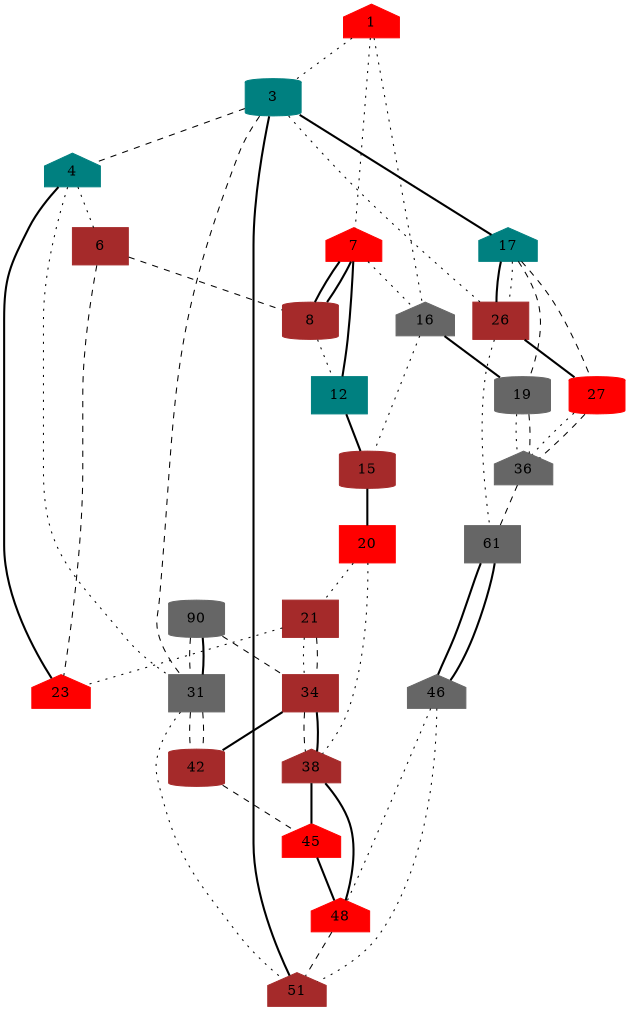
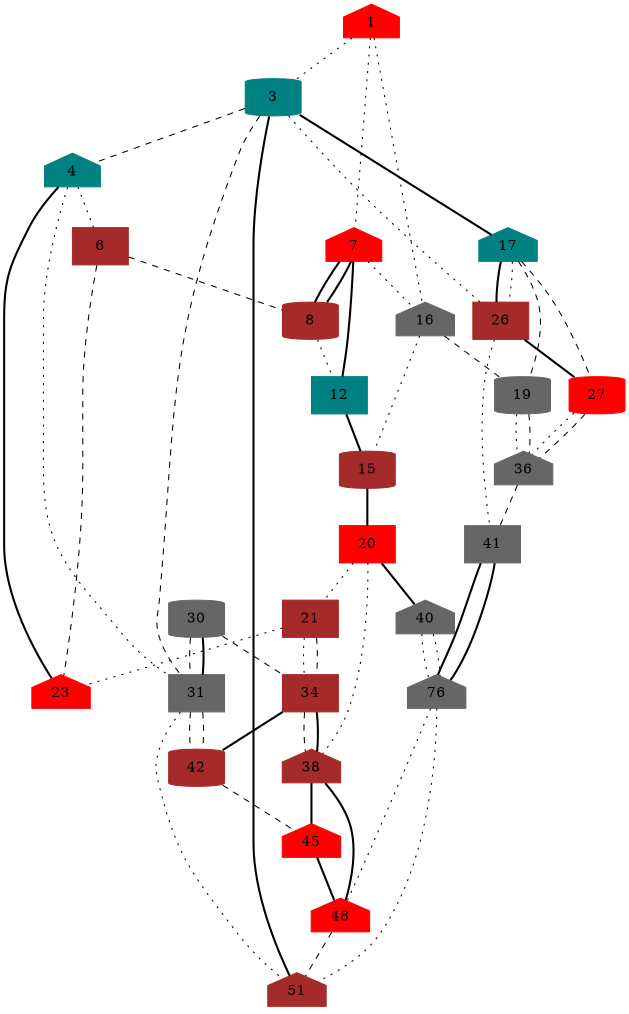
edge "16" -- "19": style bold -> dashed
node "61": label "61" -> "41"
node "90": label "90" -> "30"
node "40": added
node "46": label "46" -> "76"
